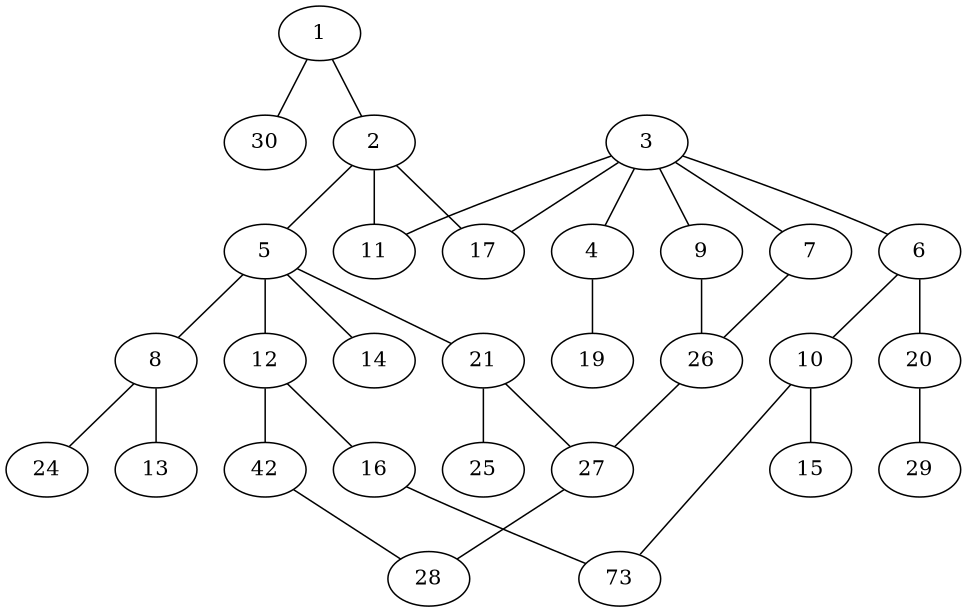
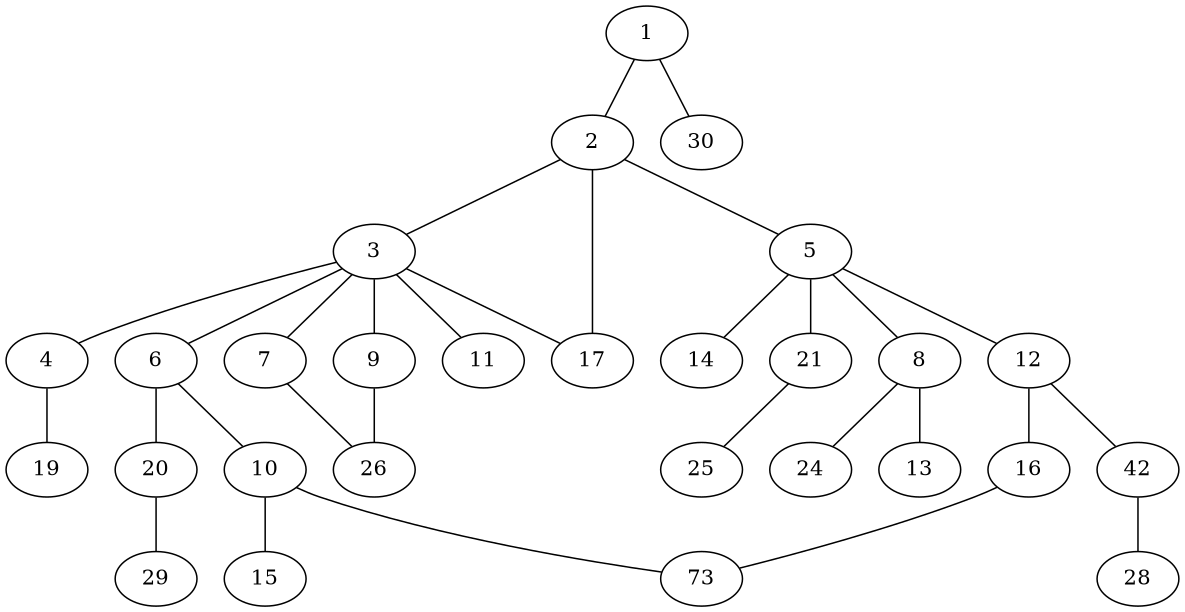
edge "2" -- "11": now "2" -- "3"
node "27": removed
